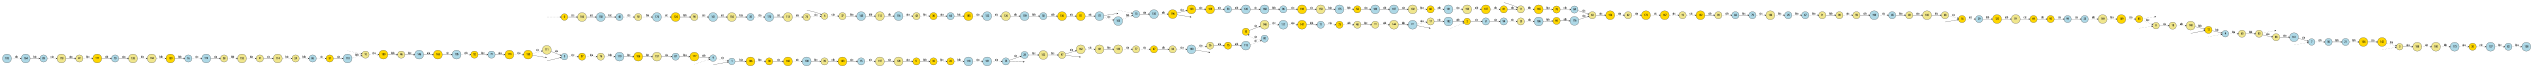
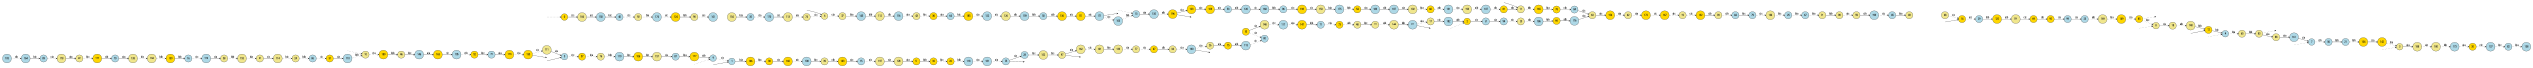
node "107": fillcolor gold -> lightblue
node "100": removed
edge "141" -> "154": removed, label "a|c"
edge "80" -> "33": reversed
